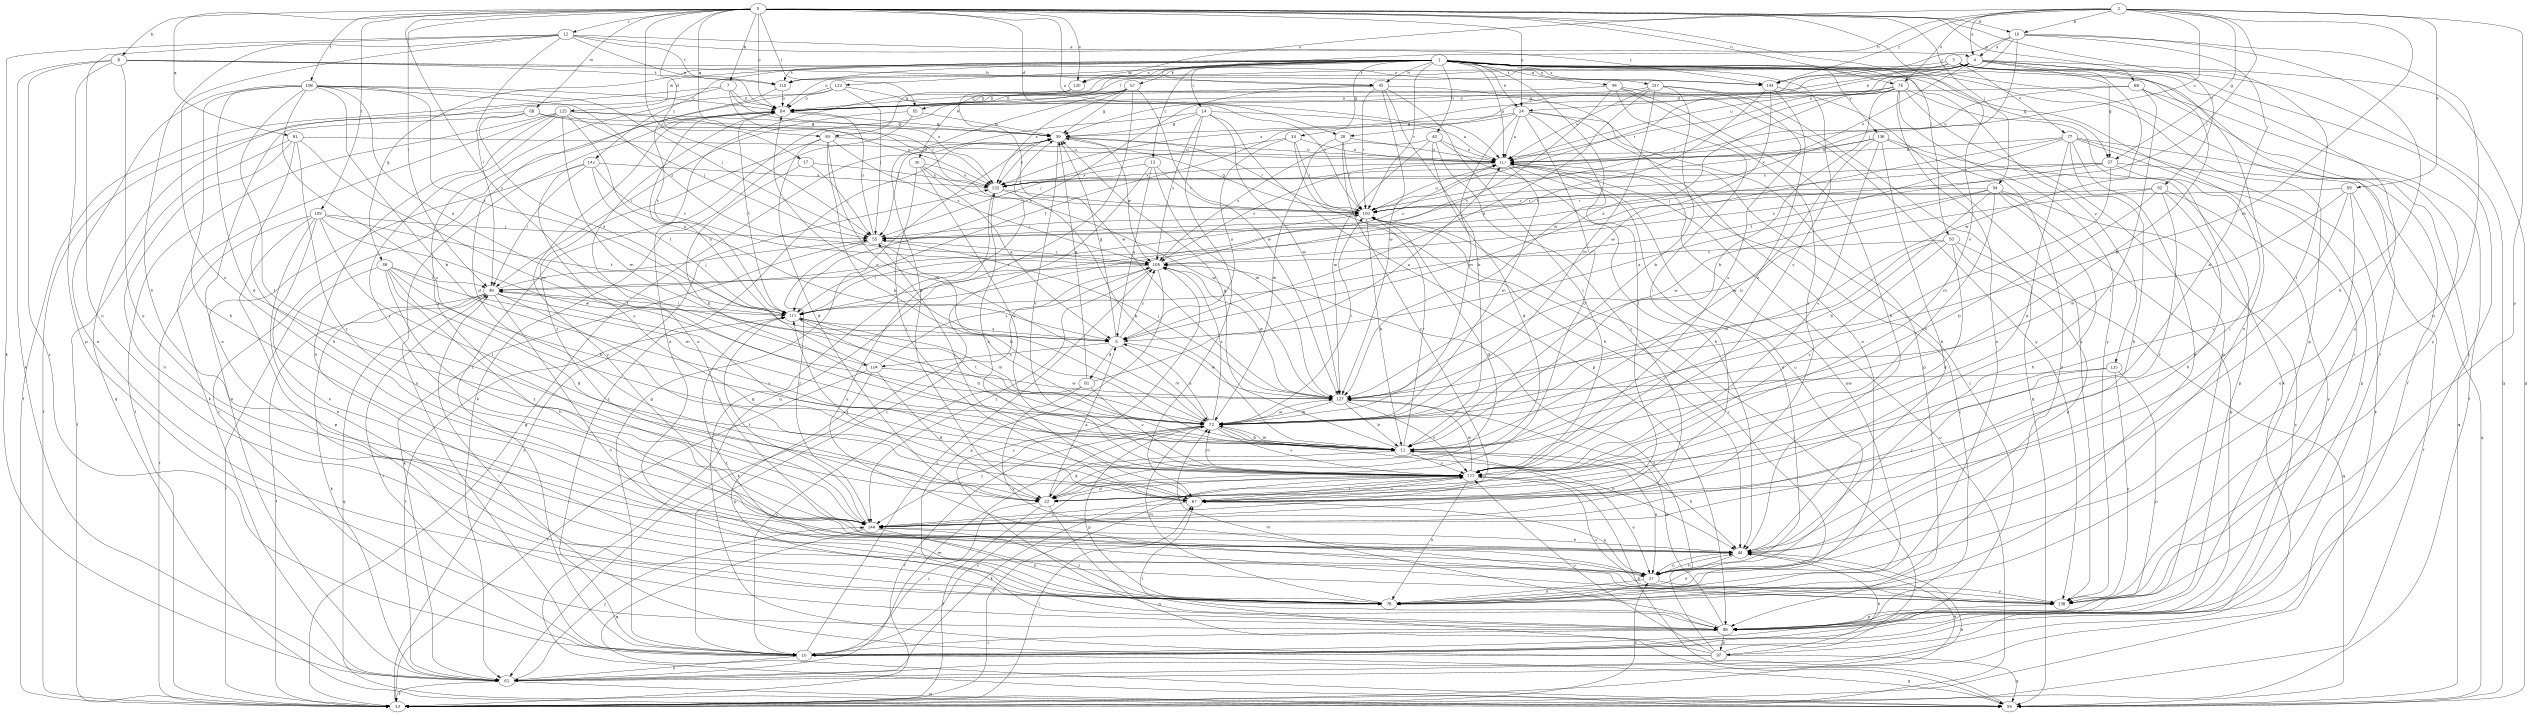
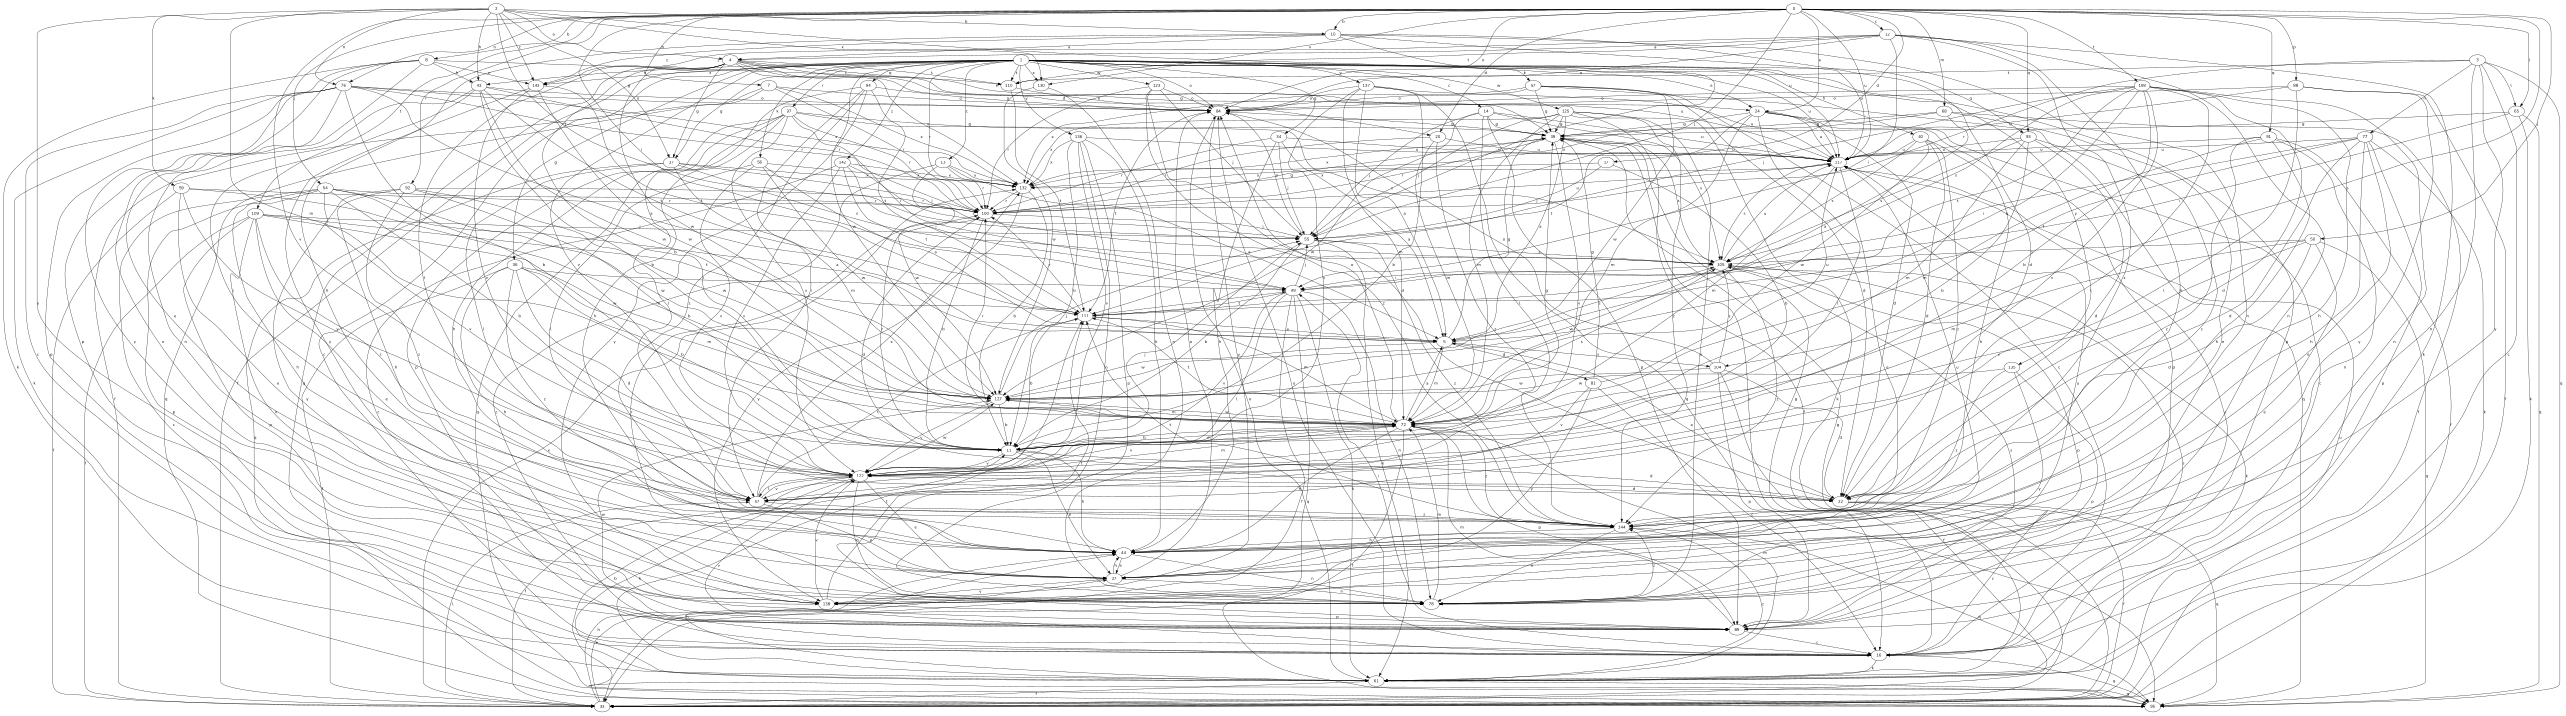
edge "77" -> "95": now "65" -> "95"
edge "89" -> "97": reversed
